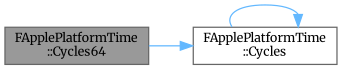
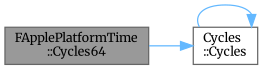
node "FApplePlatformTime ::Cycles": label "FApplePlatformTime ::Cycles" -> "Cycles ::Cycles"
